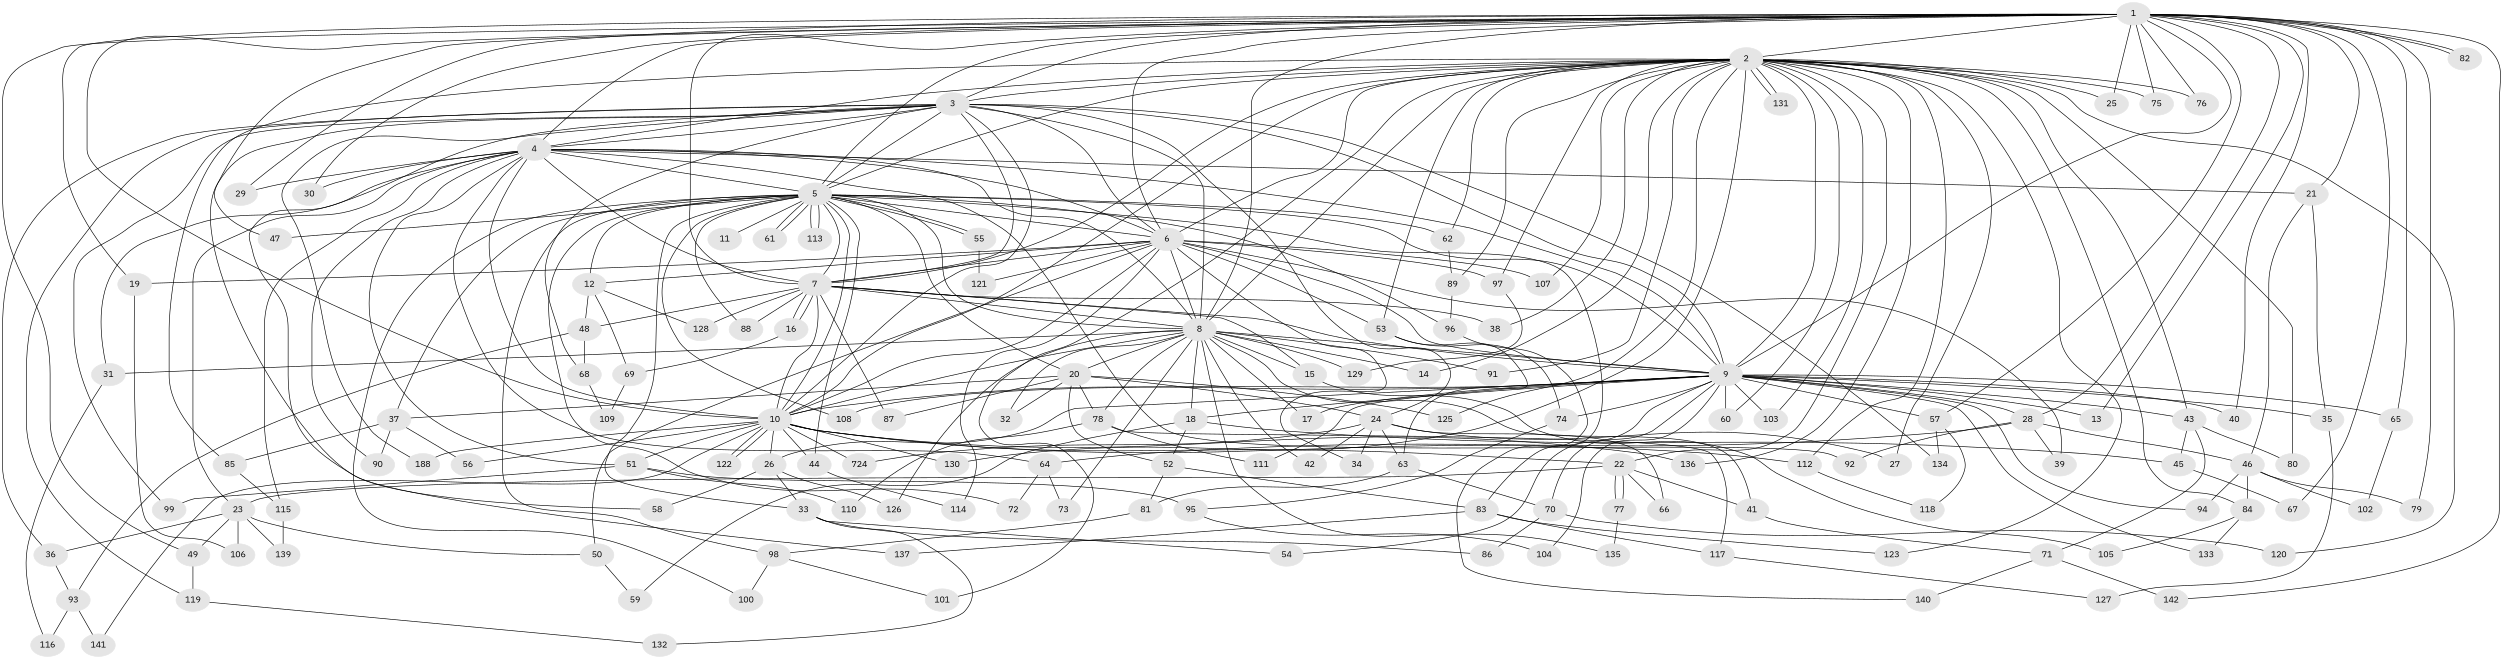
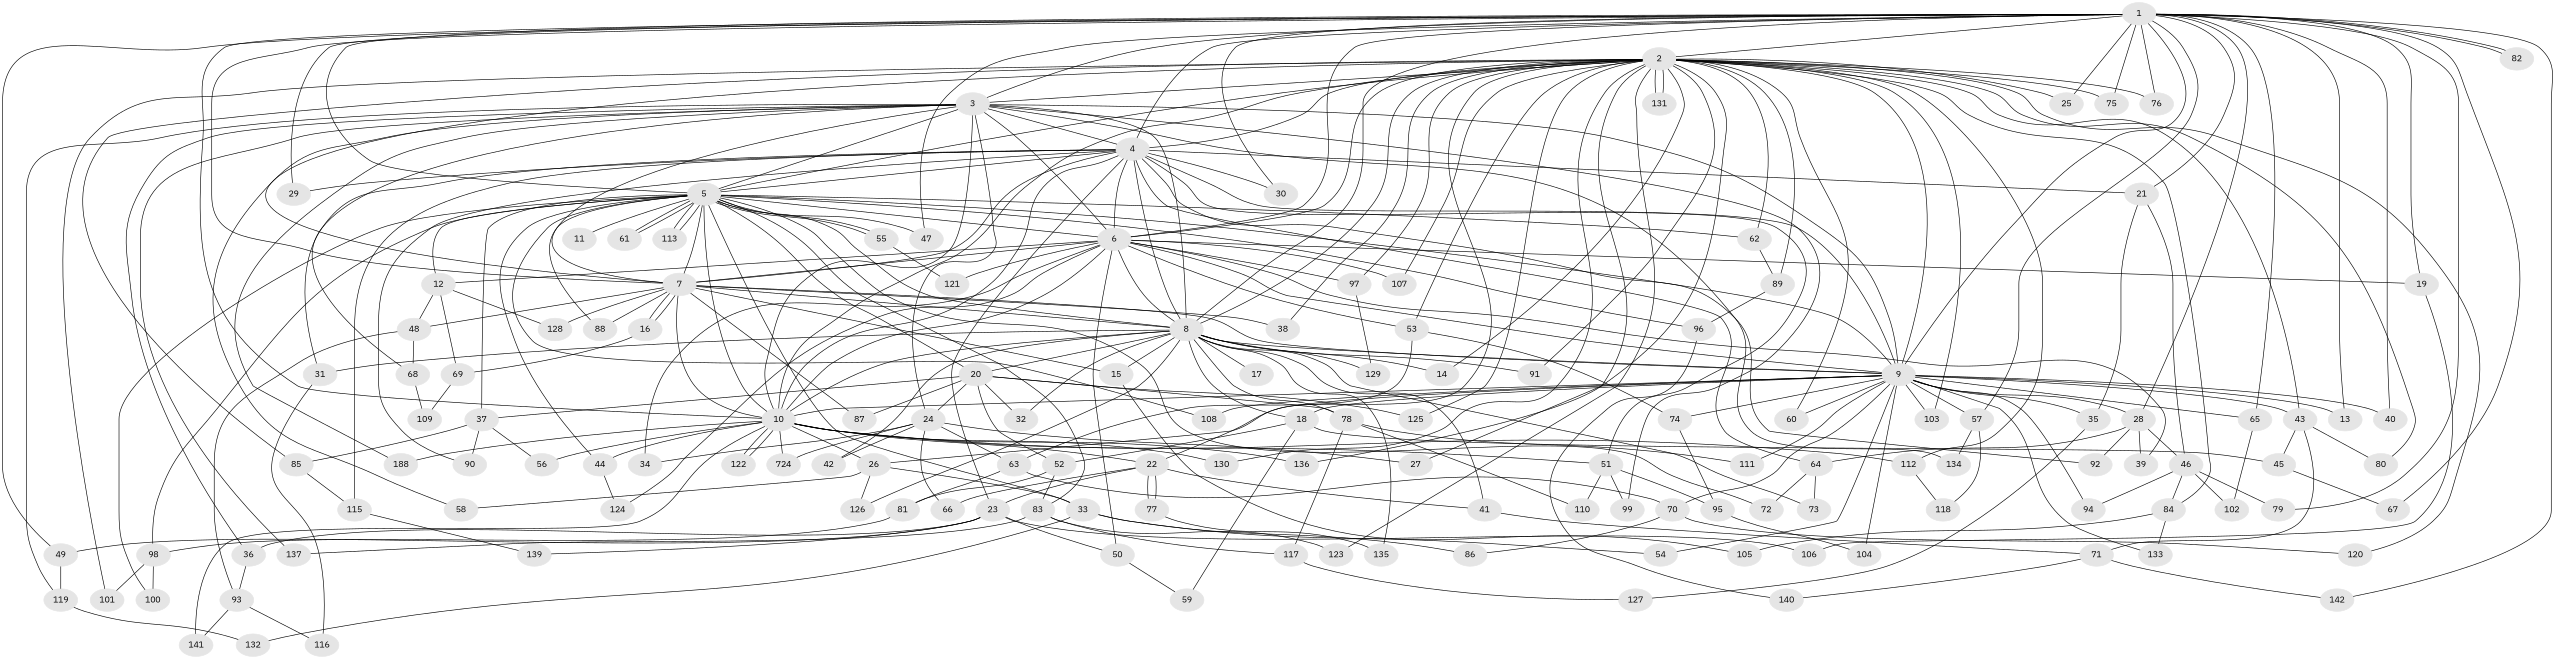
edge "9" -- "17": removed
node "114": label "114" -> "124"
